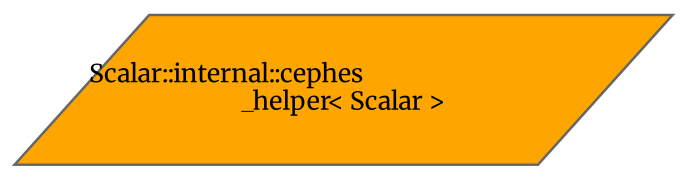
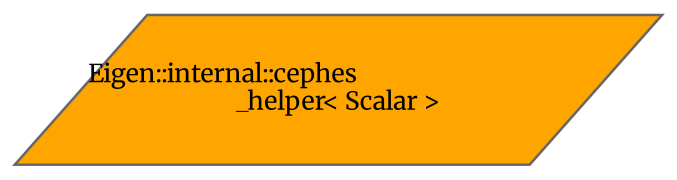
node "Scalar::internal::cephes _helper< Scalar >": label "Scalar::internal::cephes _helper< Scalar >" -> "Eigen::internal::cephes _helper< Scalar >"
